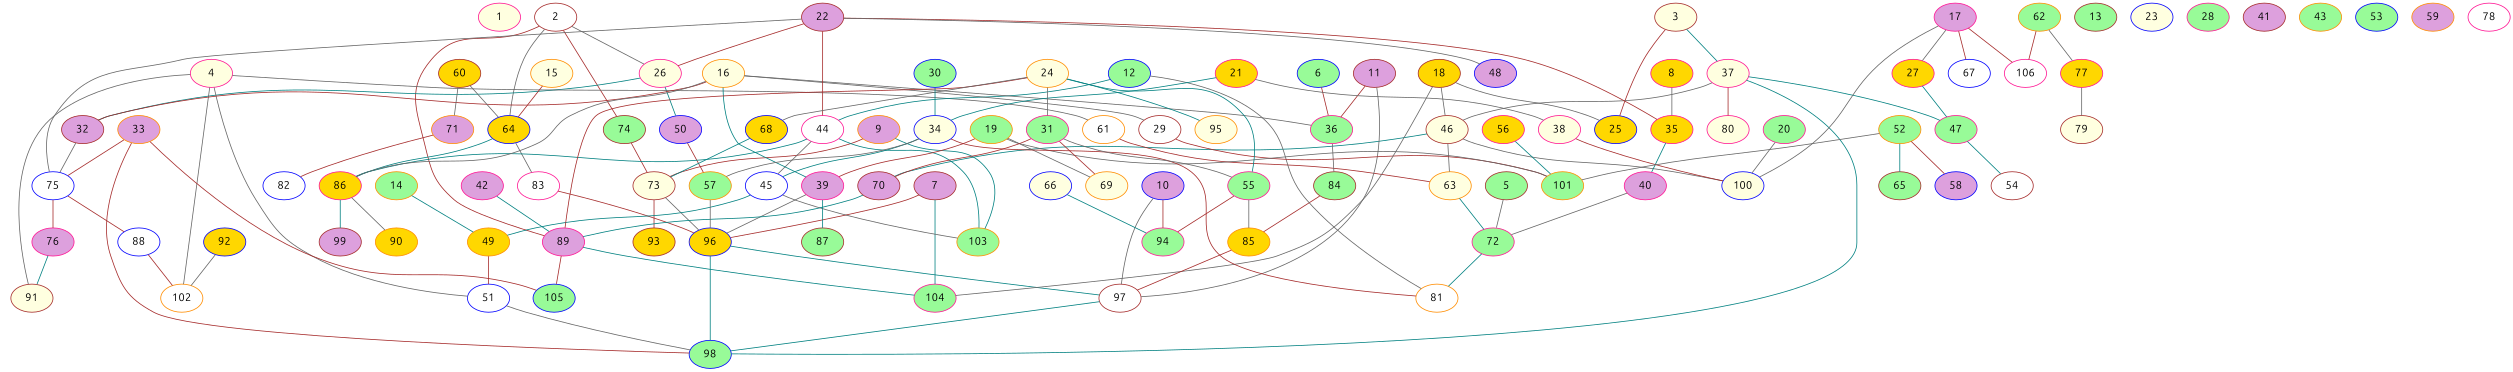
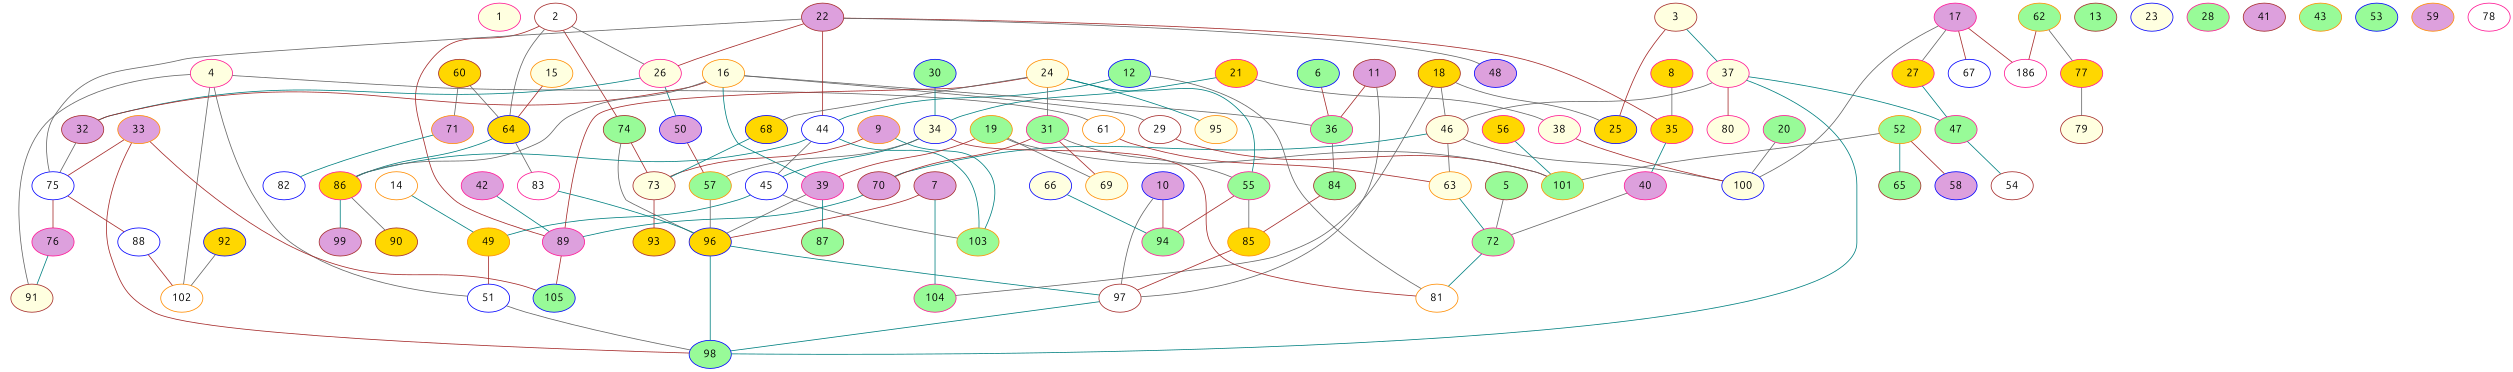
node "106": label "106" -> "186"
node "44": color deeppink -> blue
edge "71" -- "82": color brown -> teal
node "14": fillcolor palegreen -> white
edge "73" -- "96": now "74" -- "96"
edge "83" -- "96": color brown -> teal
node "90": color darkorange -> brown
edge "89" -- "104": removed
